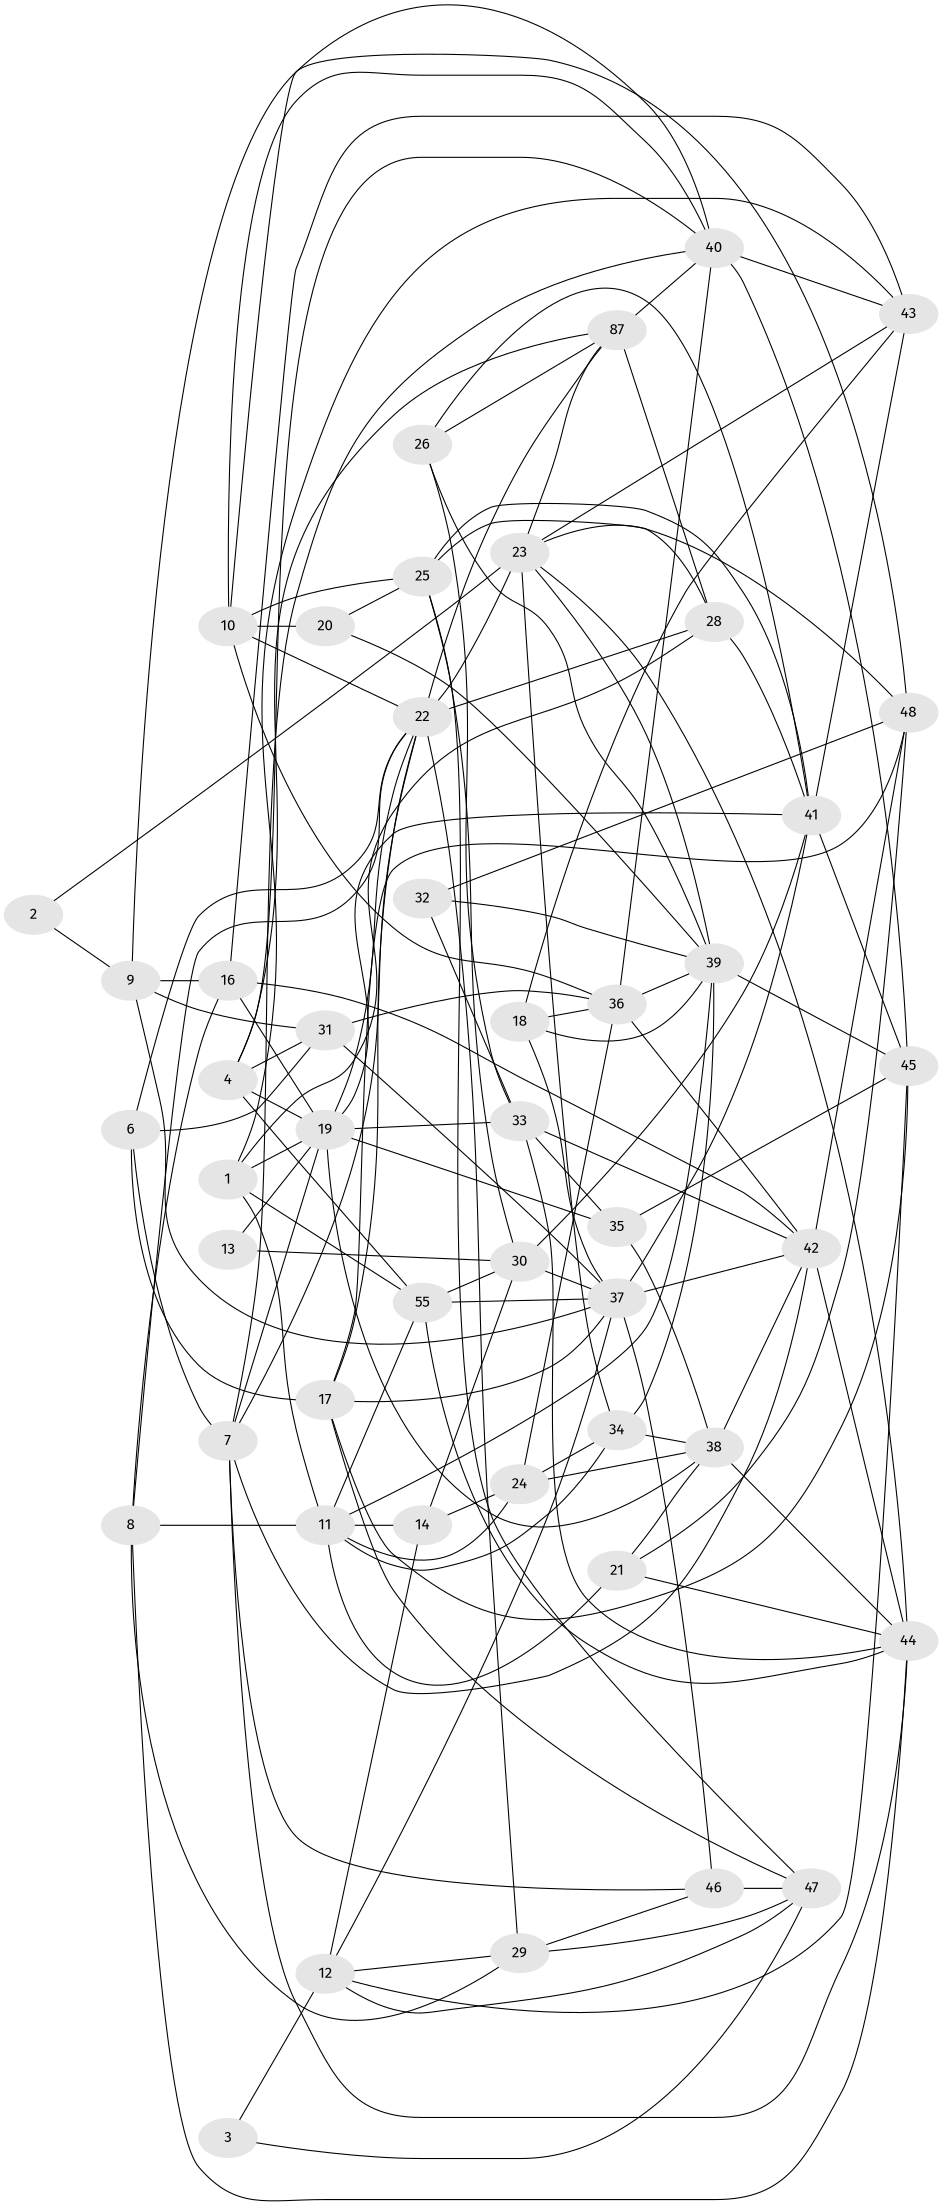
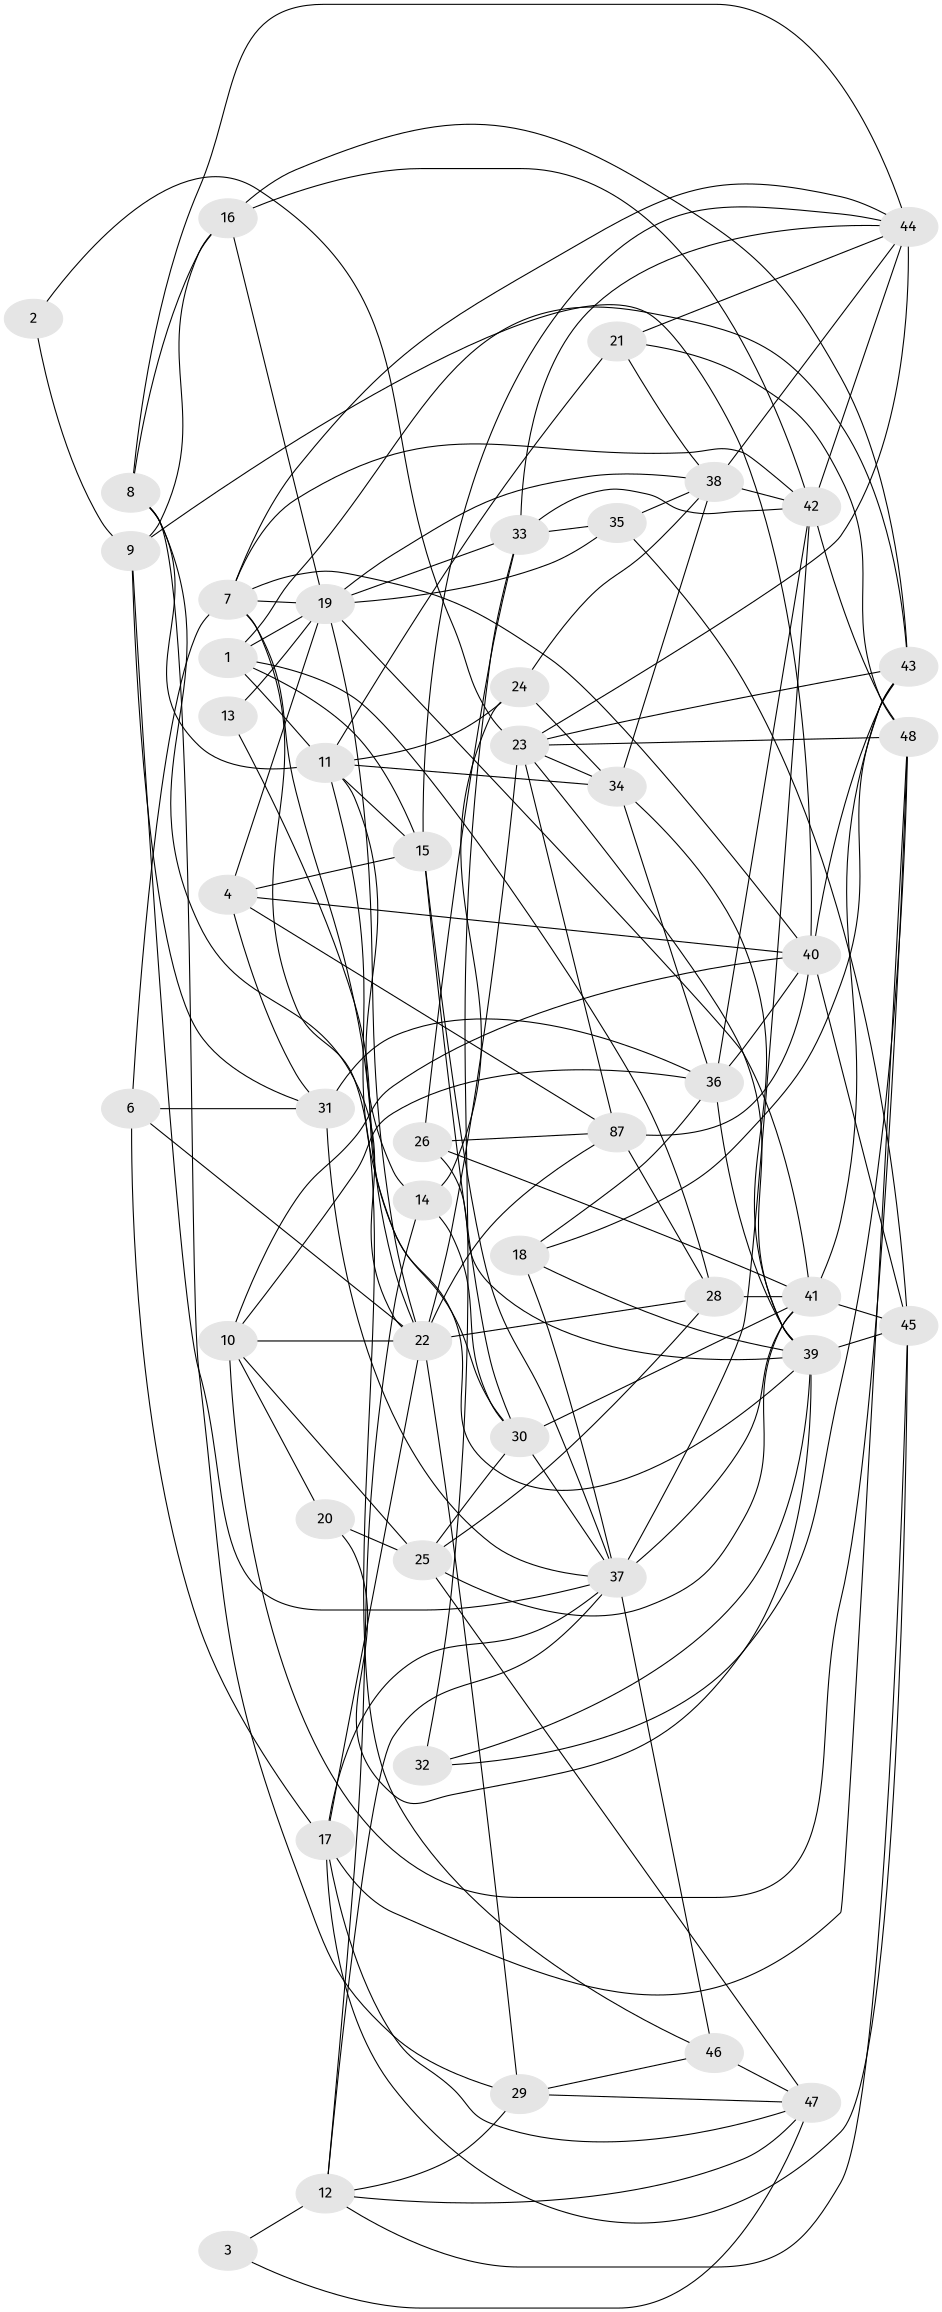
edge "36" -- "24": now "36" -- "34"
node "55": label "55" -> "15"
